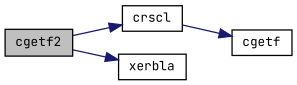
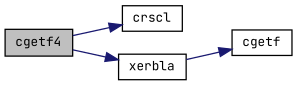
edge "crscl" -> "cgetf": now "xerbla" -> "cgetf"
node "cgetf2": label "cgetf2" -> "cgetf4"
